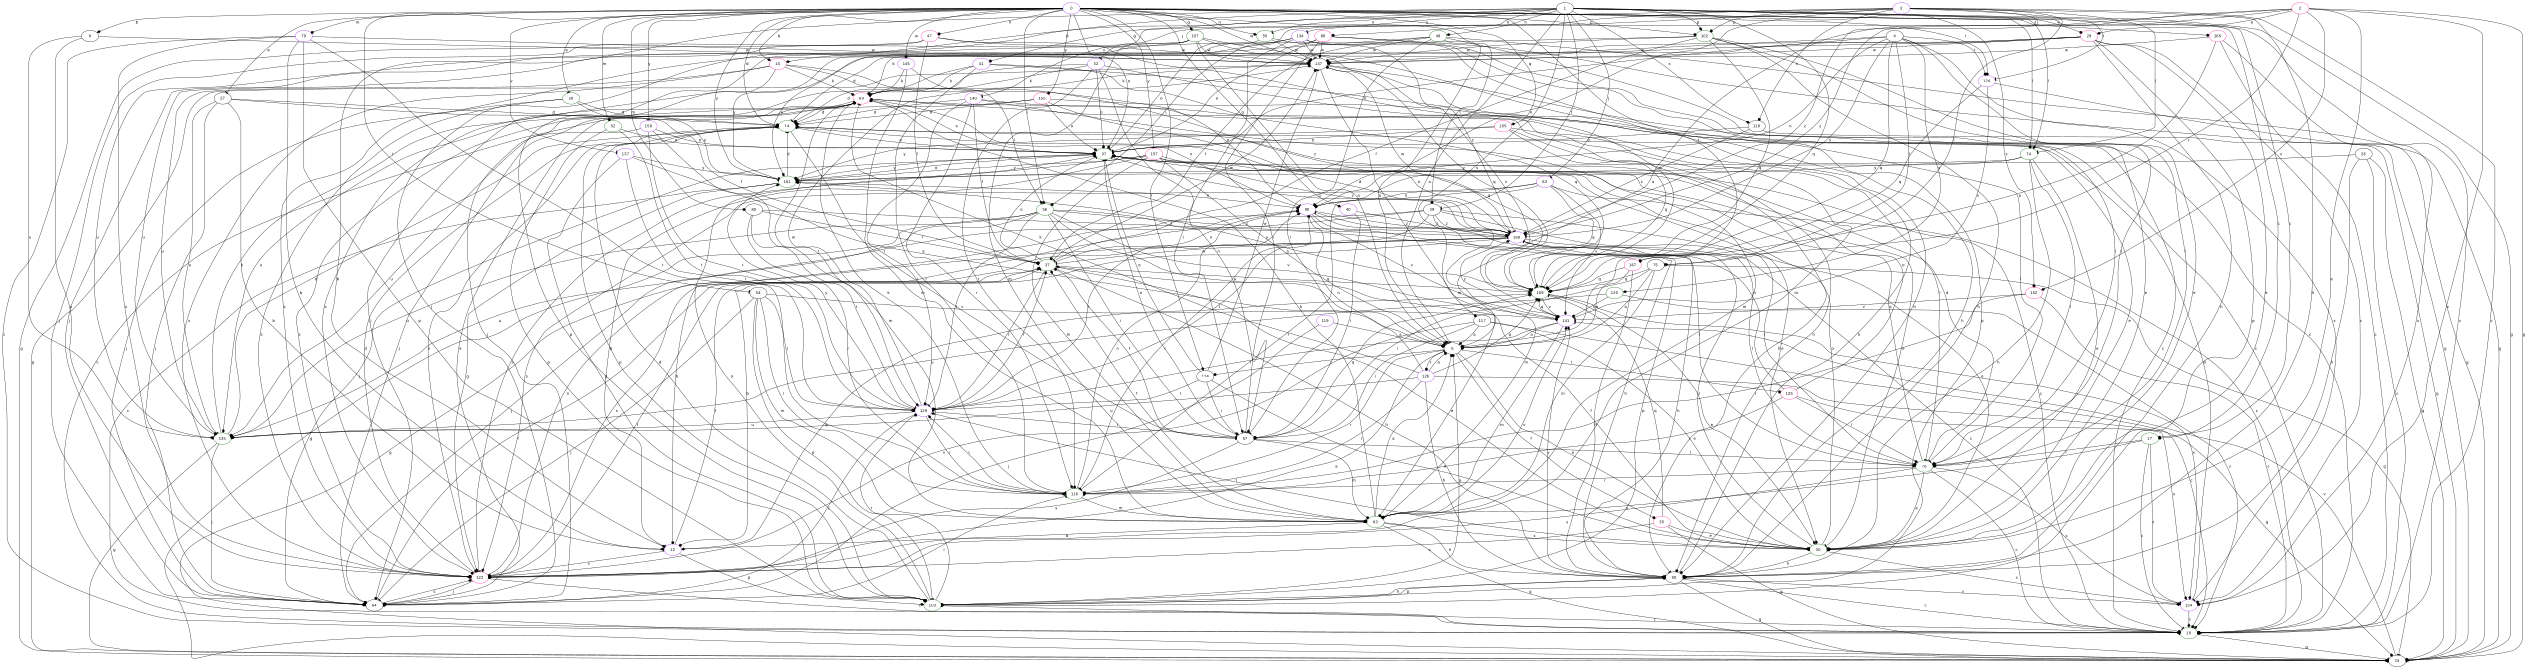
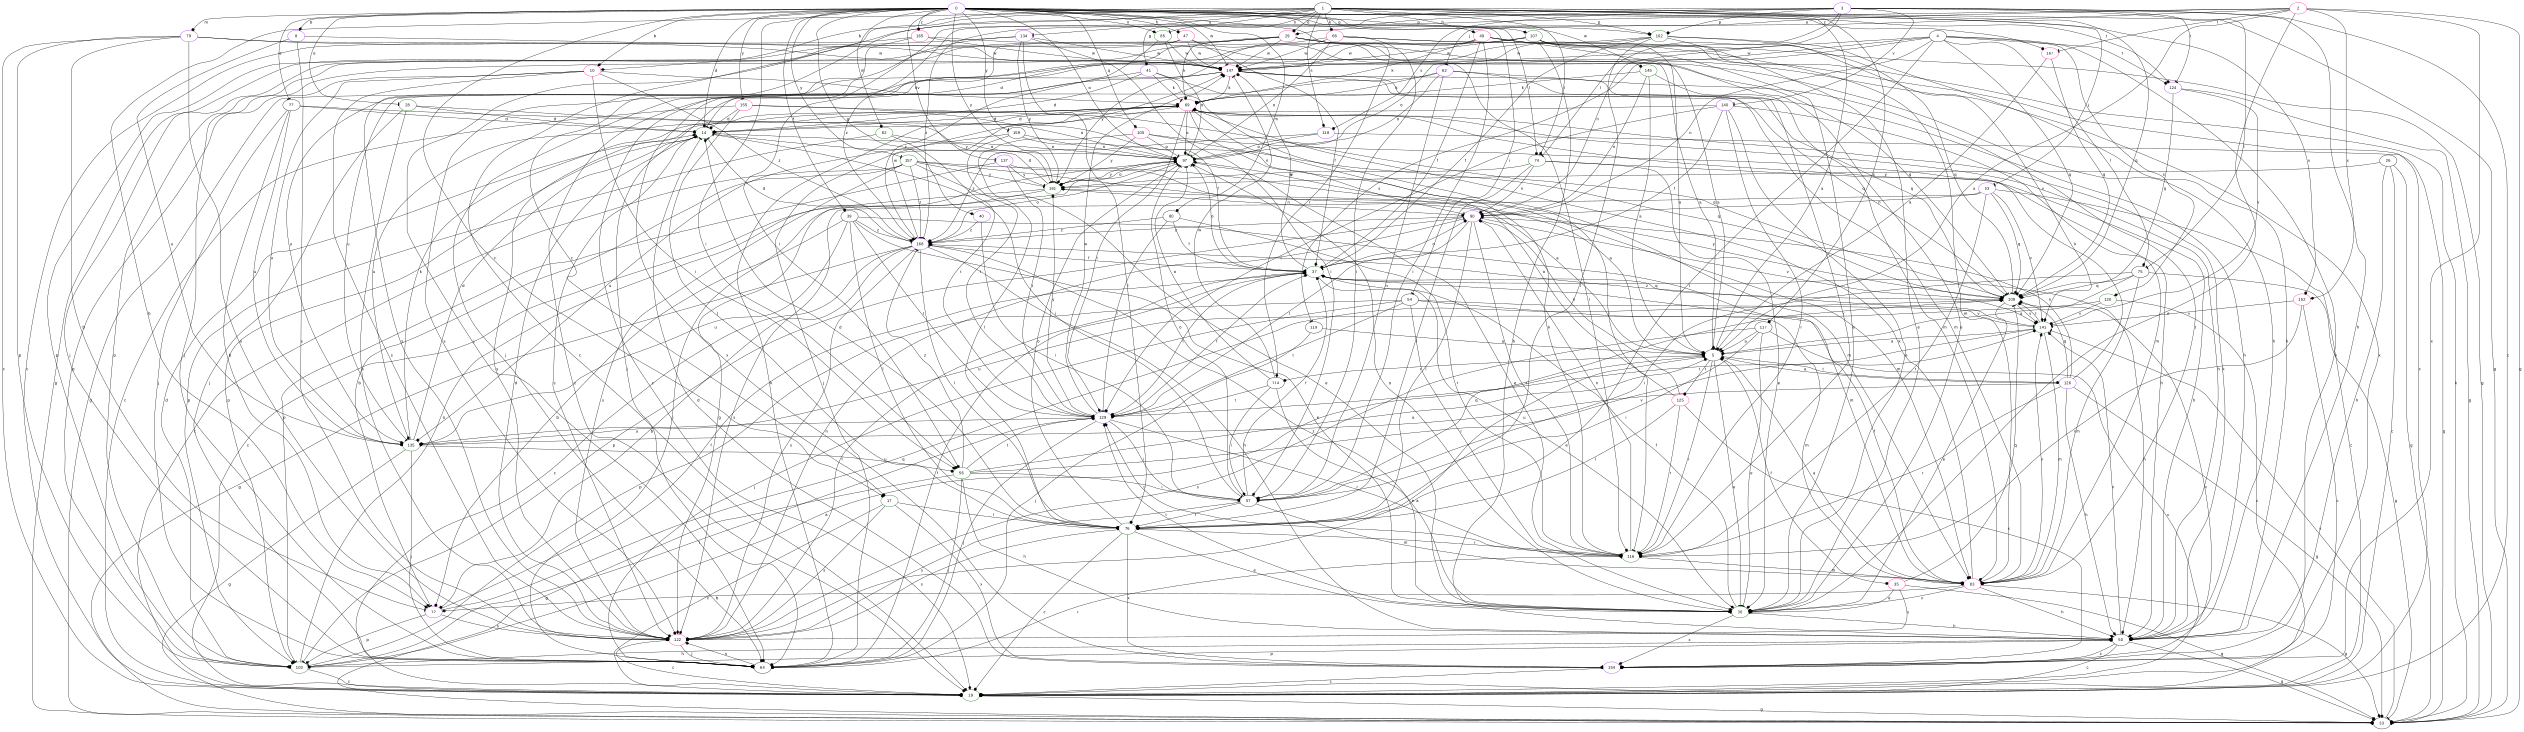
edge "0" -> "147": arrowhead dot -> tee
node "8": color black -> purple
node "49": color darkgreen -> deeppink
edge "0" -> "155": arrowhead dot -> tee
node "145": color purple -> darkgreen
node "147": color black -> deeppink
edge "49" -> "69": added, label "k"
edge "10" -> "69": arrowhead diamond -> dot
edge "1" -> "39": removed, label "f"
node "159": color purple -> black
node "118": color black -> purple
node "157": color deeppink -> darkgreen
edge "4" -> "168": now "4" -> "119"
edge "145" -> "5": added, label "a"
edge "56" -> "135": reversed
edge "168" -> "37": label "w" -> "f"
edge "62" -> "83": label "m" -> "t"
edge "129" -> "90": reversed
edge "105" -> "50": arrowhead tee -> diamond
edge "141" -> "109": label "q" -> "t"
node "119": color purple -> black
node "141": color purple -> darkgreen
edge "68" -> "33": label "g" -> "k"
edge "167" -> "50": removed, label "h"
node "83": color darkgreen -> deeppink
